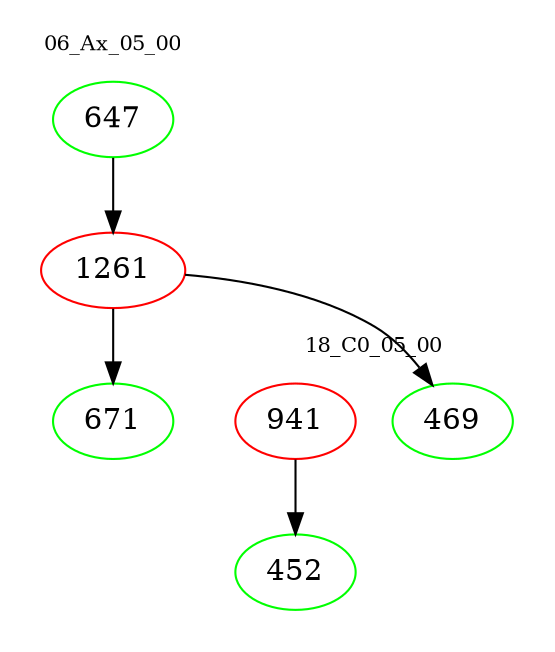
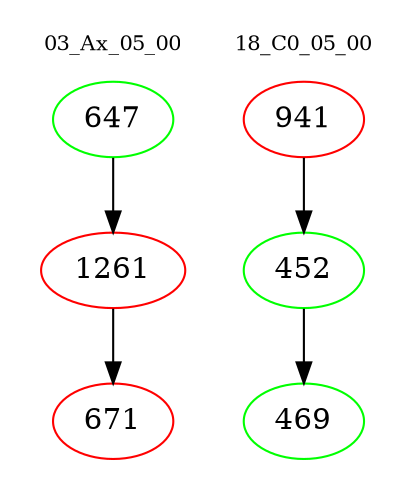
cluster "06_Ax_05_00": label "06_Ax_05_00" -> "03_Ax_05_00"
edge "1261" -> "469": now "452" -> "469"
node "671": color green -> red
